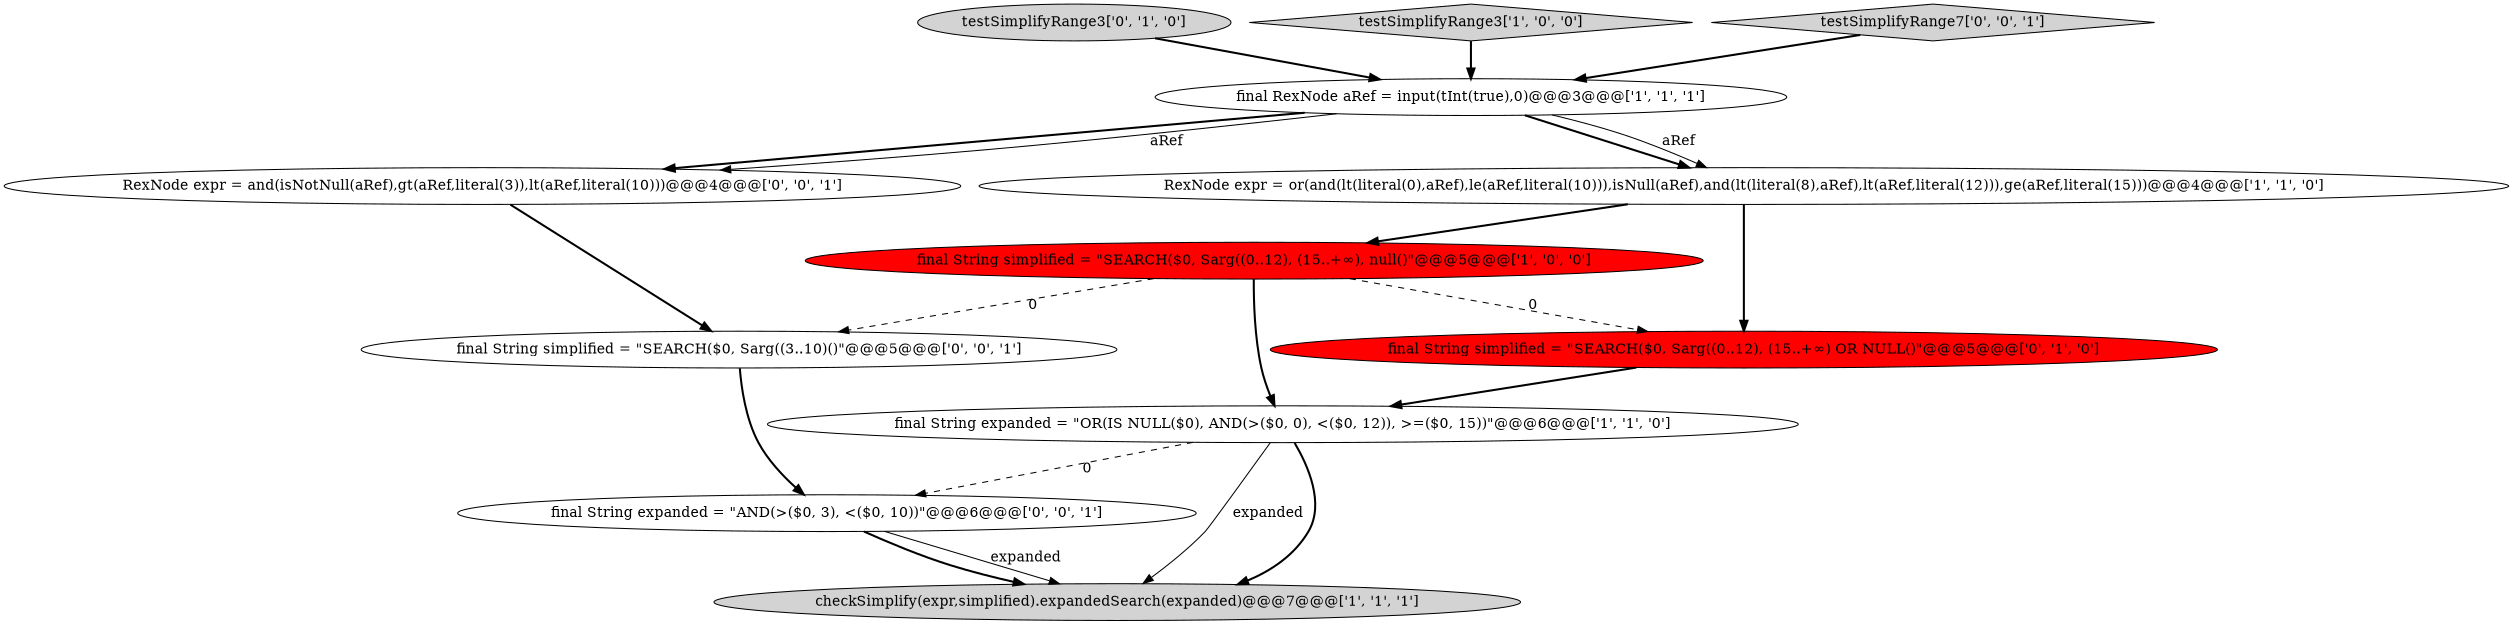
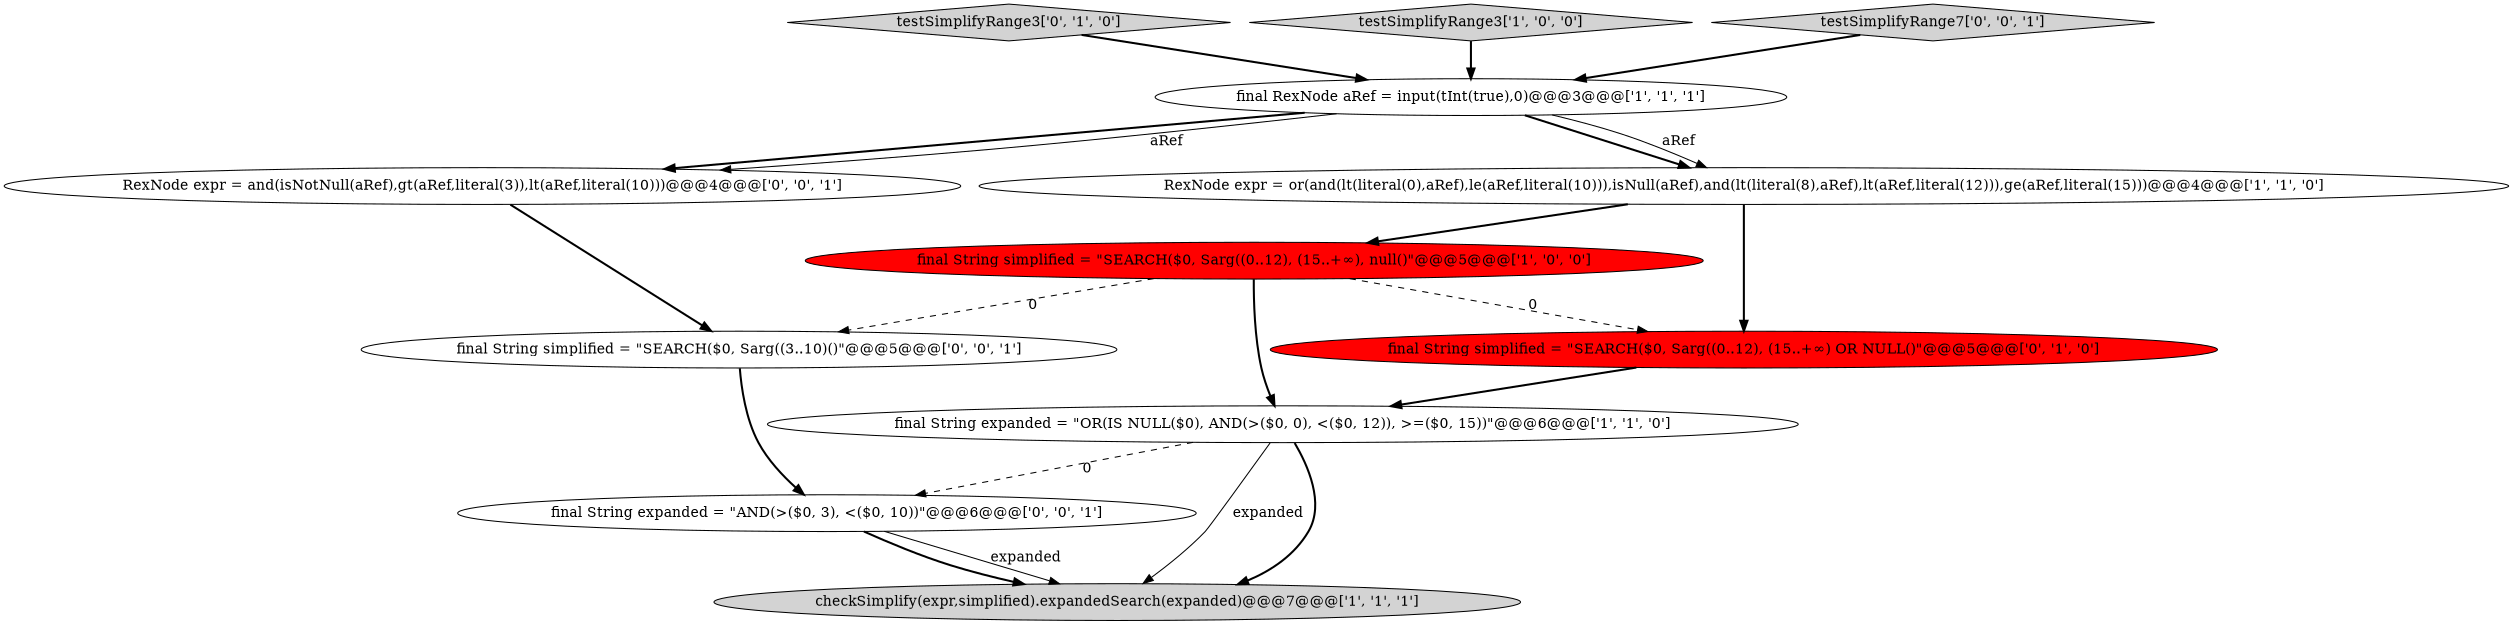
node "testSimplifyRange3['0', '1', '0']": shape ellipse -> diamond
